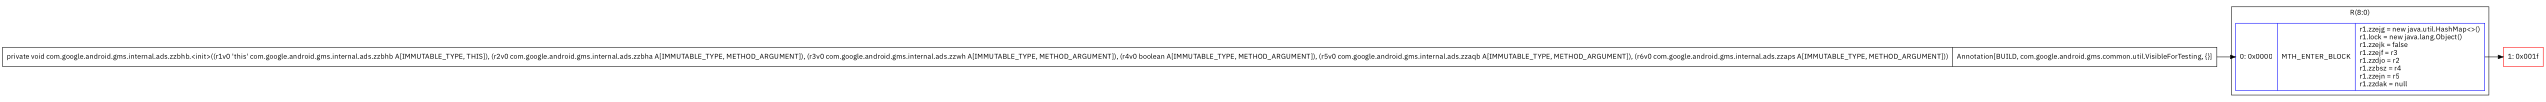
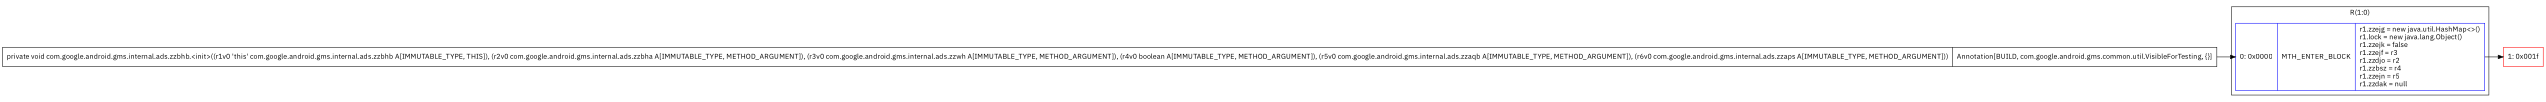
cluster "R(8:0)": label "R(8:0)" -> "R(1:0)"
